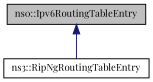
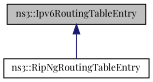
node "ns0::Ipv6RoutingTableEntry": label "ns0::Ipv6RoutingTableEntry" -> "ns3::Ipv6RoutingTableEntry"
